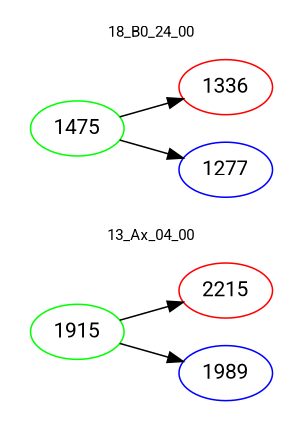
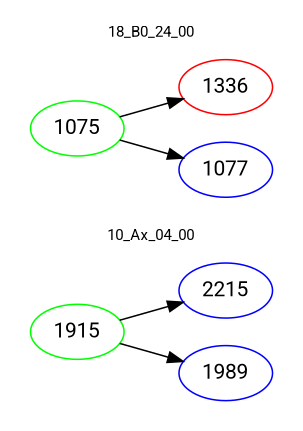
node "1475": label "1475" -> "1075"
node "1277": label "1277" -> "1077"
cluster "13_Ax_04_00": label "13_Ax_04_00" -> "10_Ax_04_00"
node "2215": color red -> blue
